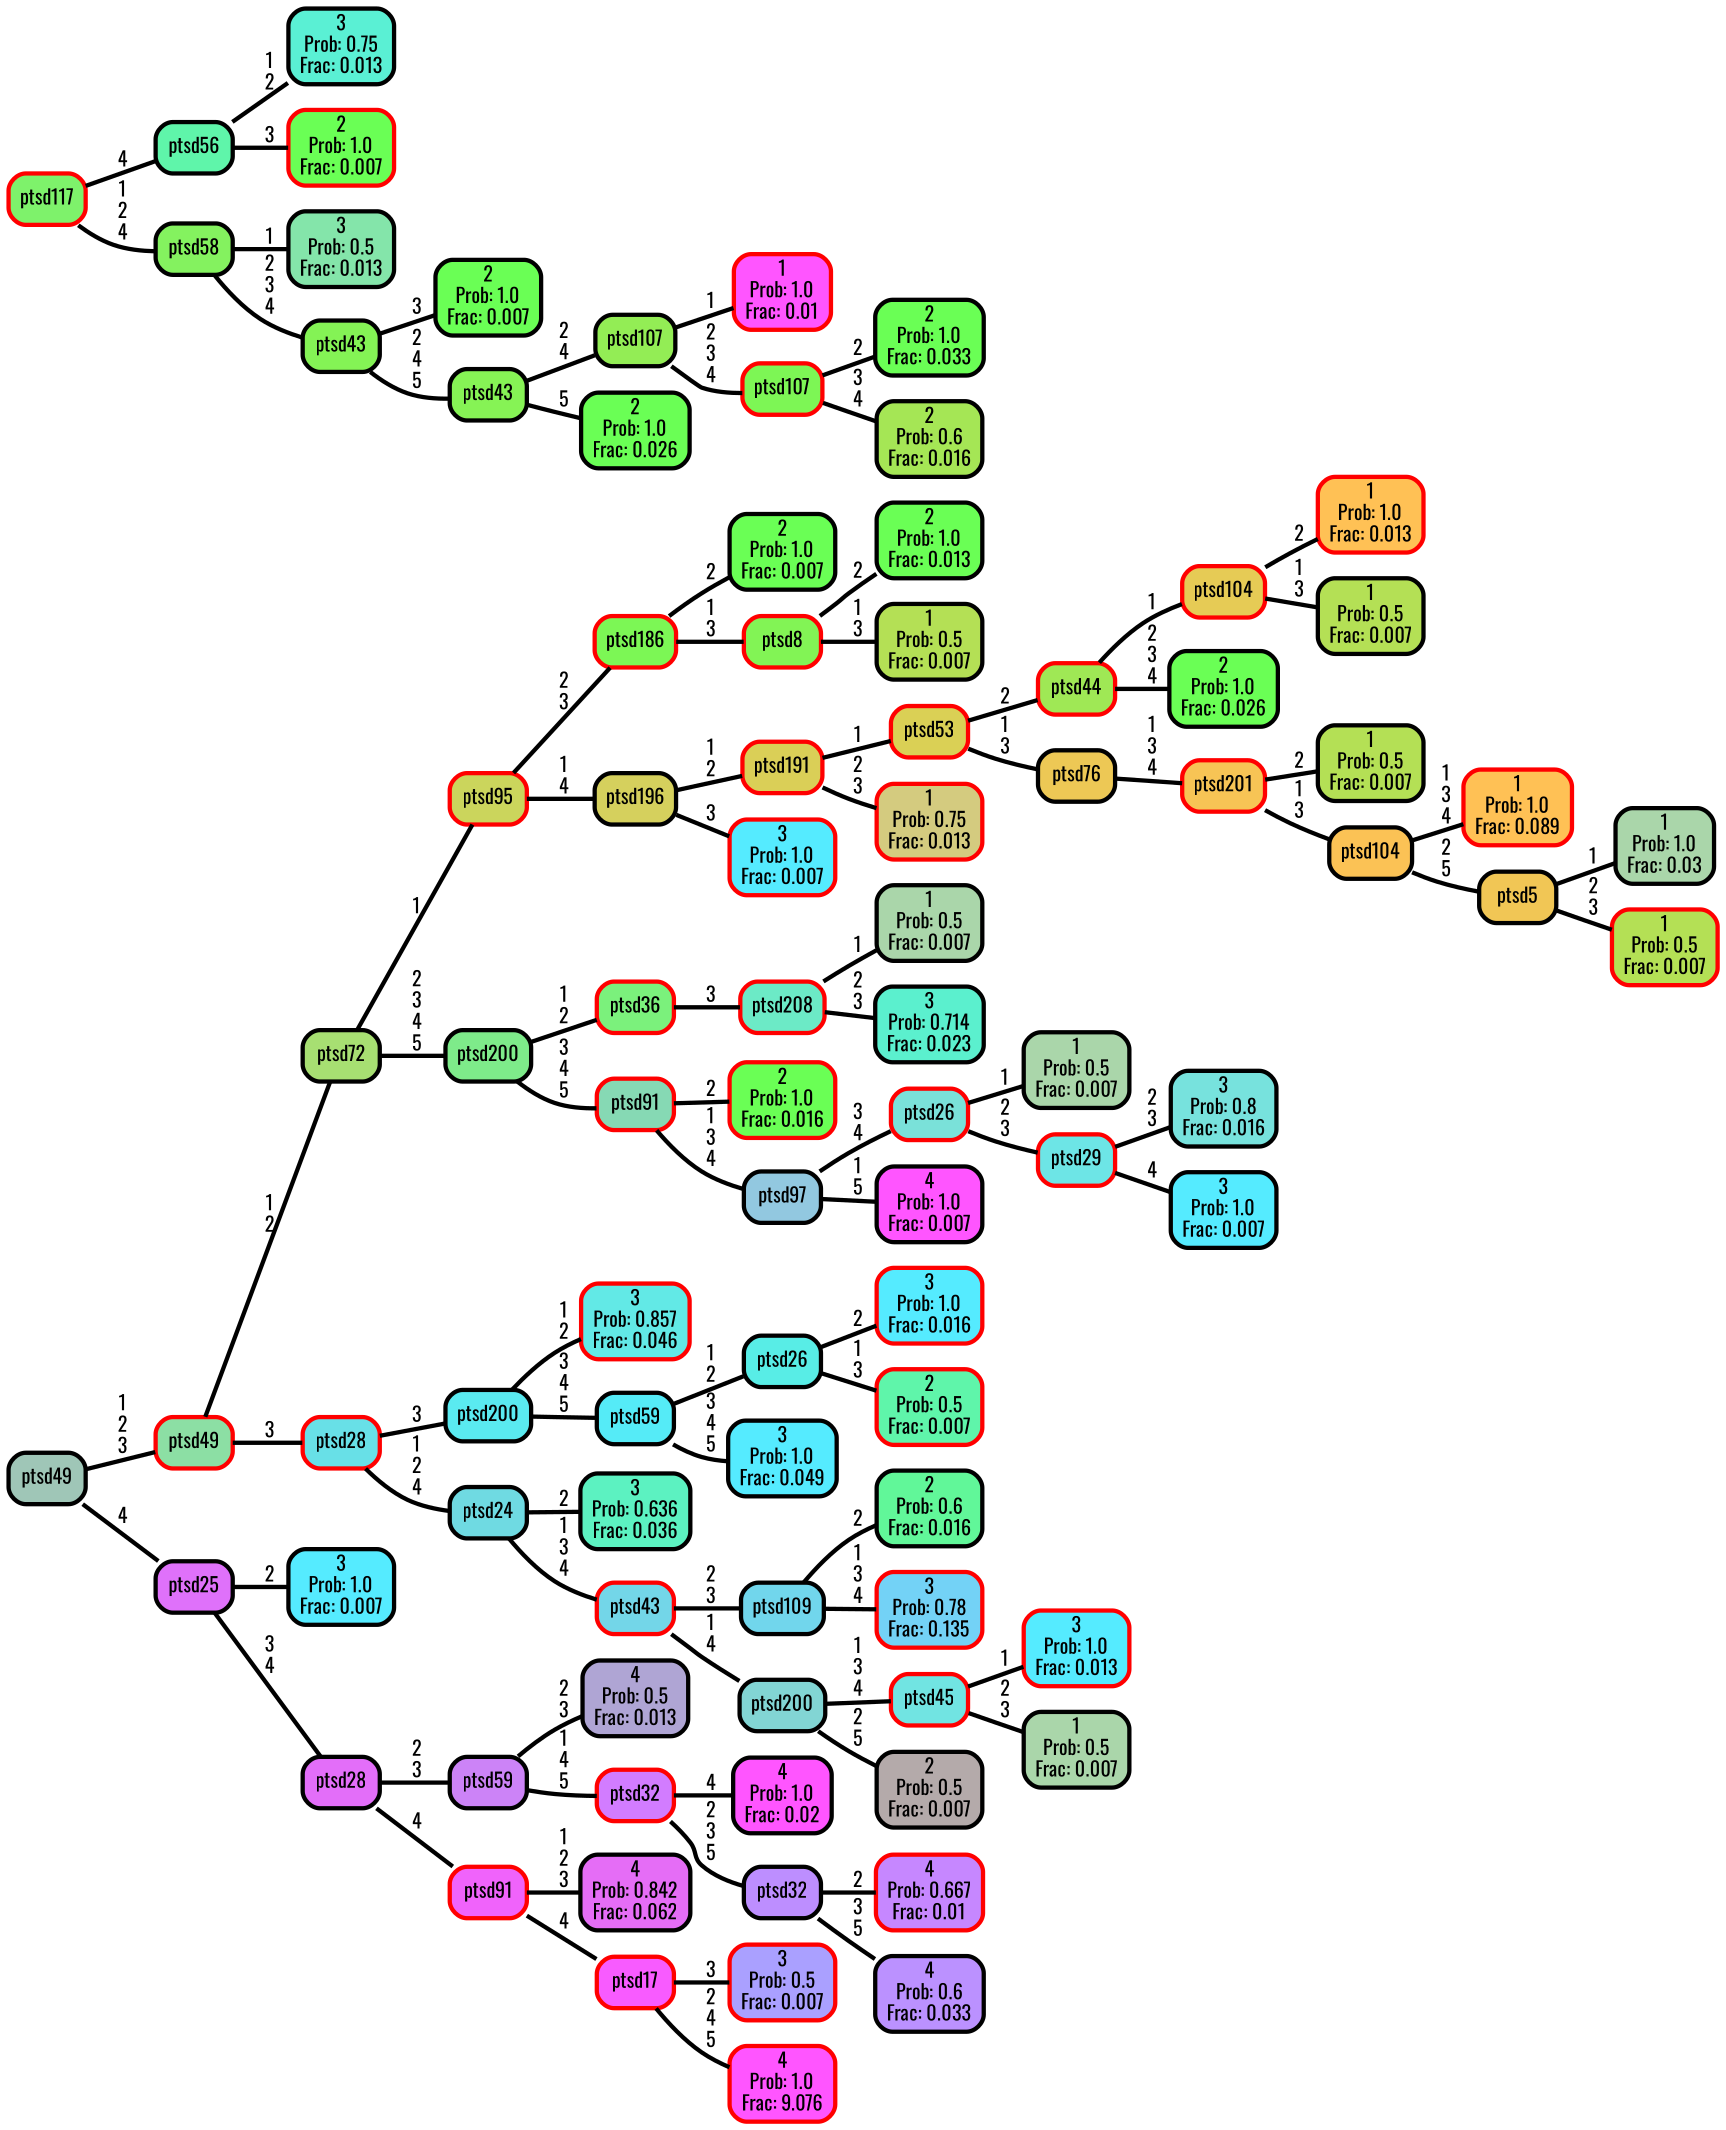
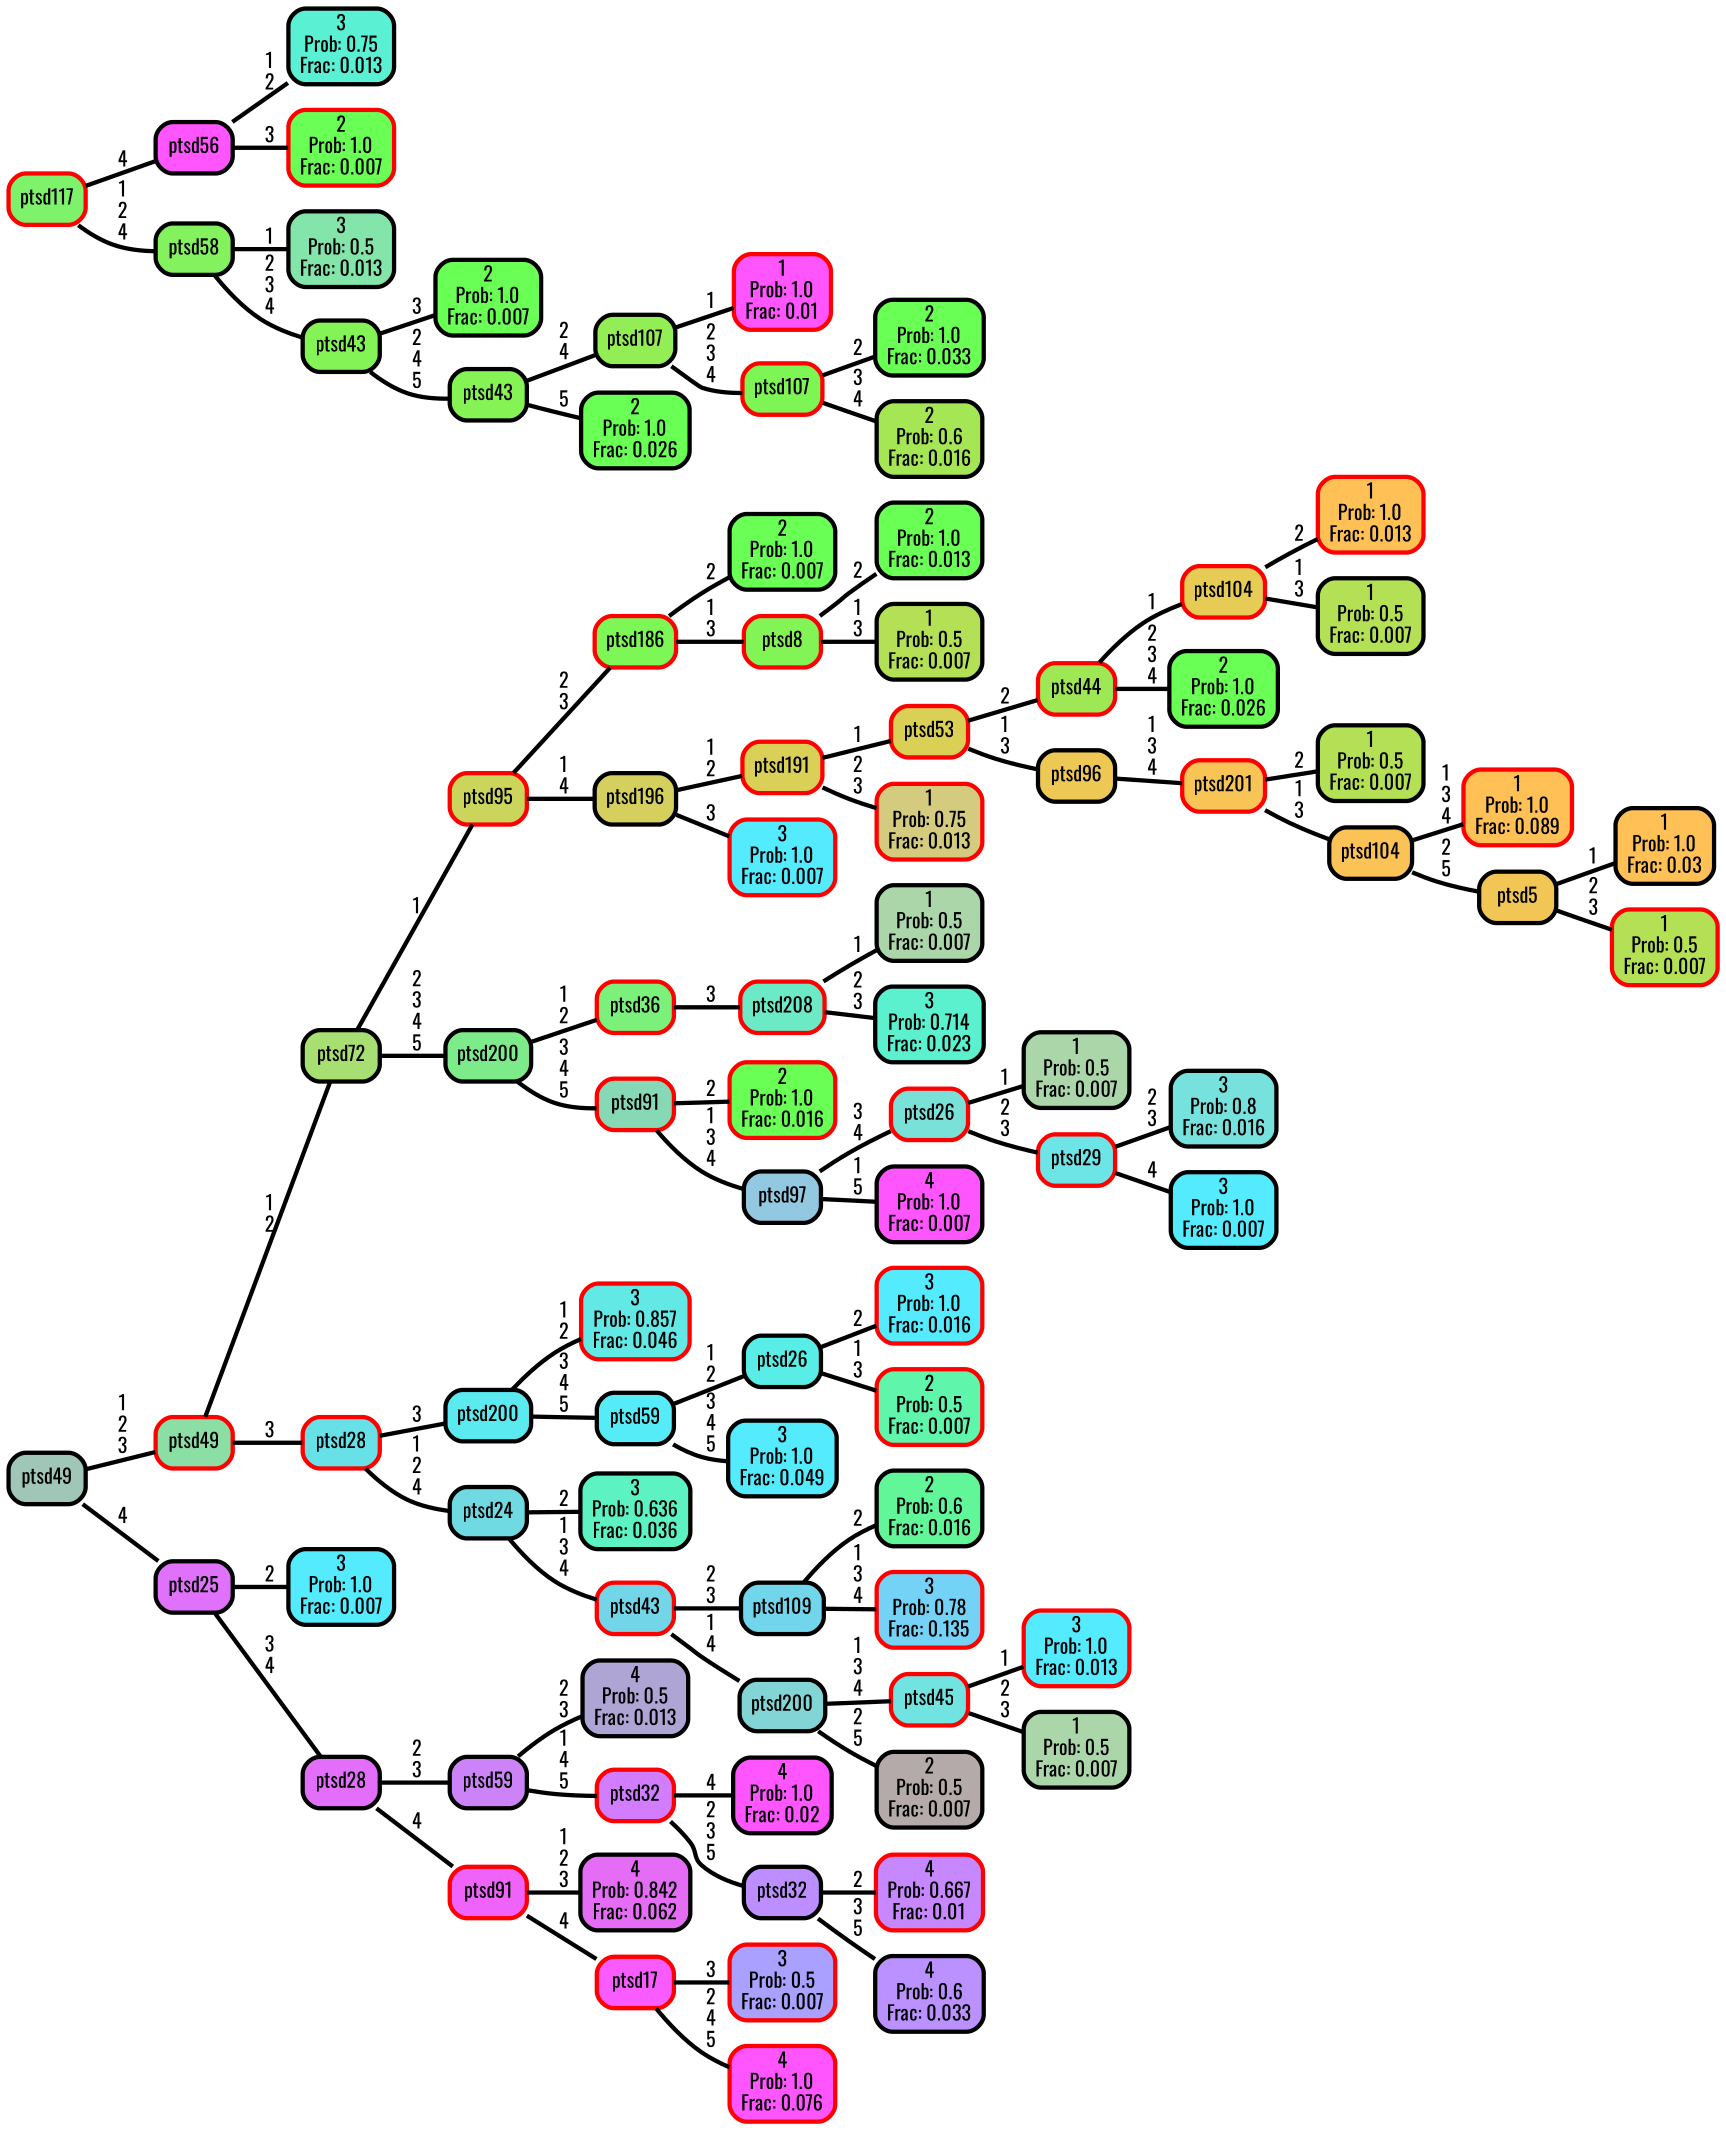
node "ptsd56": fillcolor #5ff5aa -> #ff55ff
node "ptsd76": label "ptsd76" -> "ptsd96"
node "1 Prob: 1.0 Frac: 0.03": fillcolor #aad6aa -> #ffc155
node "4 Prob: 1.0 Frac: 9.076": label "4 Prob: 1.0 Frac: 9.076" -> "4 Prob: 1.0 Frac: 0.076"
